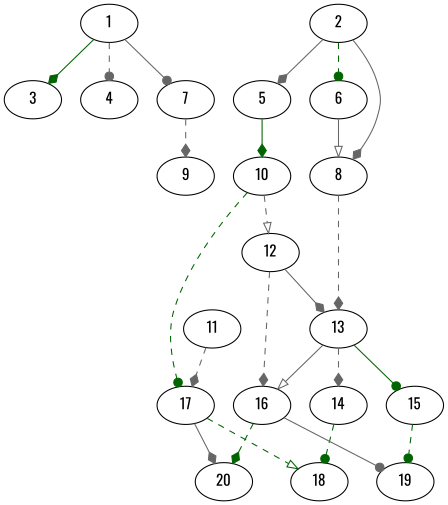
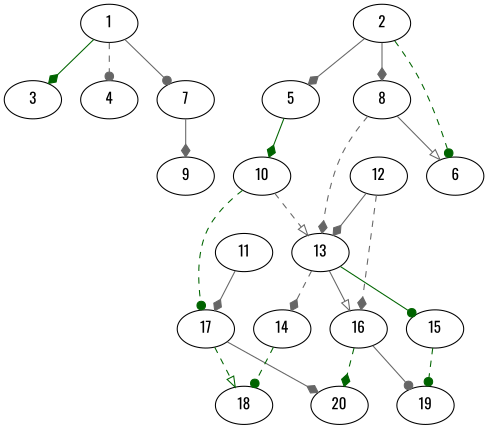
edge "7" -> "9": style dashed -> solid
edge "6" -> "8": reversed
edge "10" -> "12": now "10" -> "13"
edge "11" -> "17": style dashed -> solid
